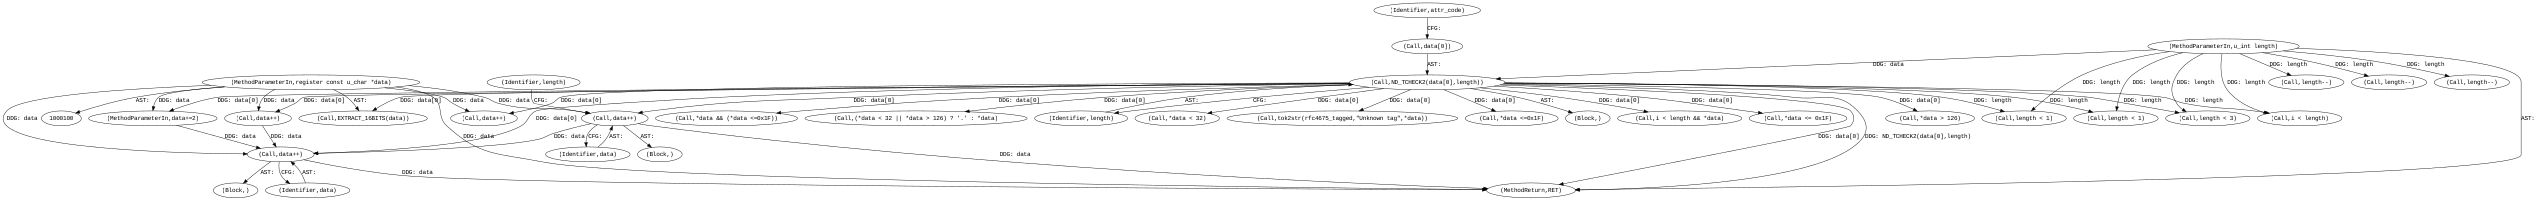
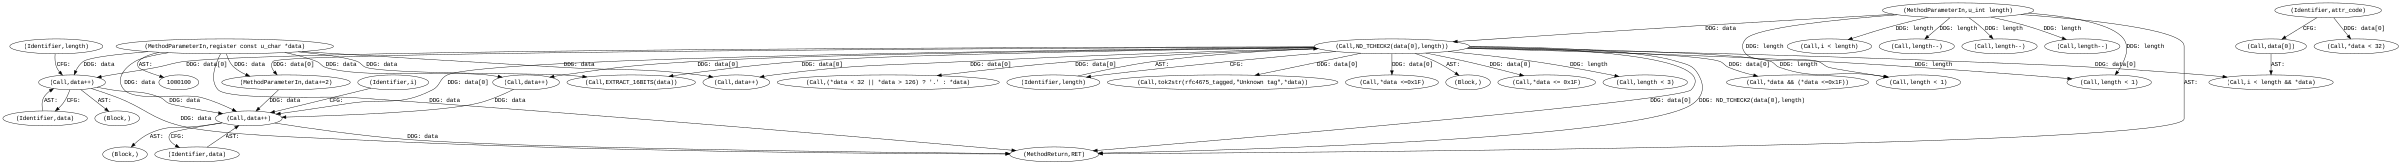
edge "(Call,data[0])" -> "(Call,ND_TCHECK2(data[0],length))": now "(Call,data[0])" -> "(Call,i < length && *data)"
edge "(MethodParameterIn,u_int length)" -> "(Call,length < 3)": removed, label "DDG: length"
node "(Identifier,i)": added
edge "(Call,ND_TCHECK2(data[0],length))" -> "(Call,i < length)": removed, label "DDG: length"
edge "(MethodParameterIn,register const u_char *data)" -> "(Call,EXTRACT_16BITS(data))": label "AST: " -> "DDG: data"
edge "(Call,ND_TCHECK2(data[0],length))" -> "(Call,*data < 32)": now "(Identifier,attr_code)" -> "(Call,*data < 32)"
node "(Call,*data > 126)": removed
